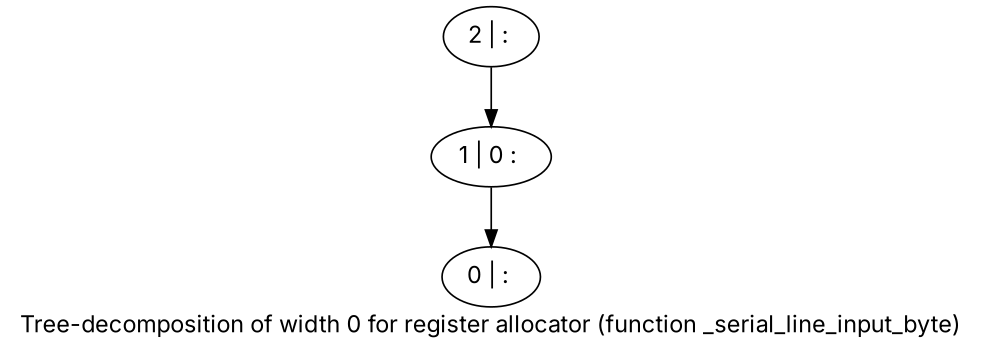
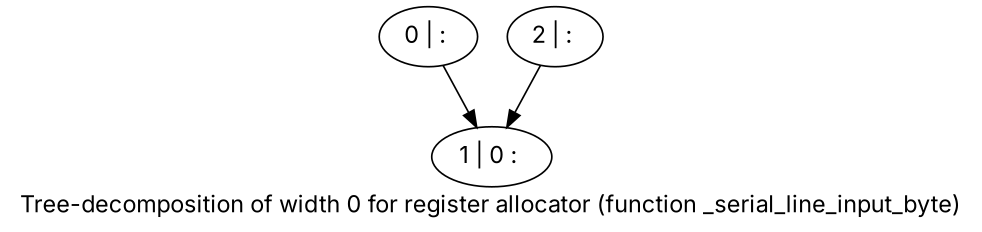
edge "1 | 0 :" -> "0 | :": reversed
